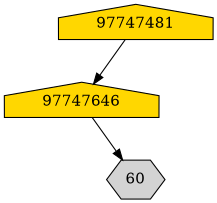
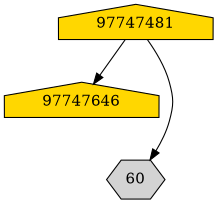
edge "97747646" -> "60": now "97747481" -> "60"
